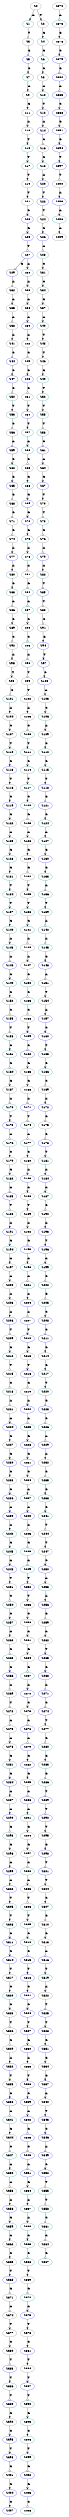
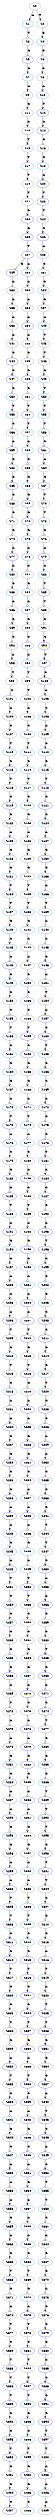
edge "S367" -> "S370": added, label "G"
